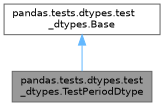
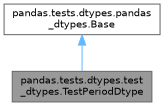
node "pandas.tests.dtypes.test _dtypes.Base": label "pandas.tests.dtypes.test _dtypes.Base" -> "pandas.tests.dtypes.pandas _dtypes.Base"
